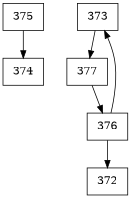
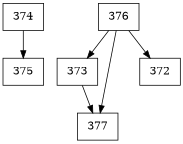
edge "375" -> "374": reversed
edge "377" -> "376": reversed
